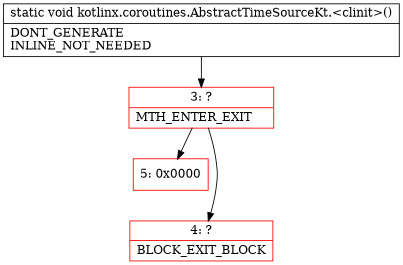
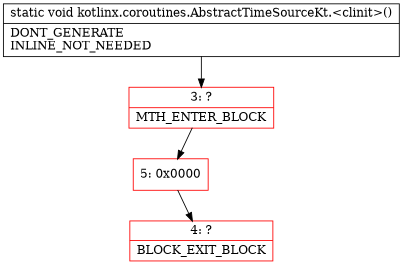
node "3: ?": text "MTH_ENTER_EXIT" -> "MTH_ENTER_BLOCK"
edge "3: ?" -> "4: ?": now "5: 0x0000" -> "4: ?"
